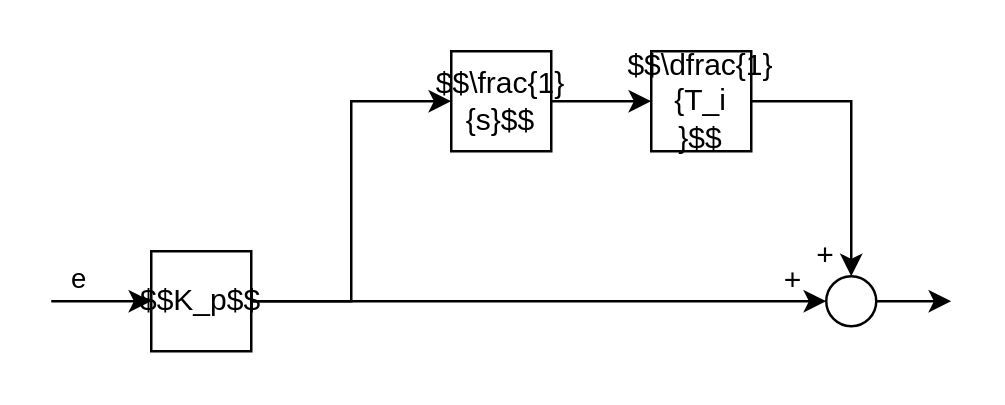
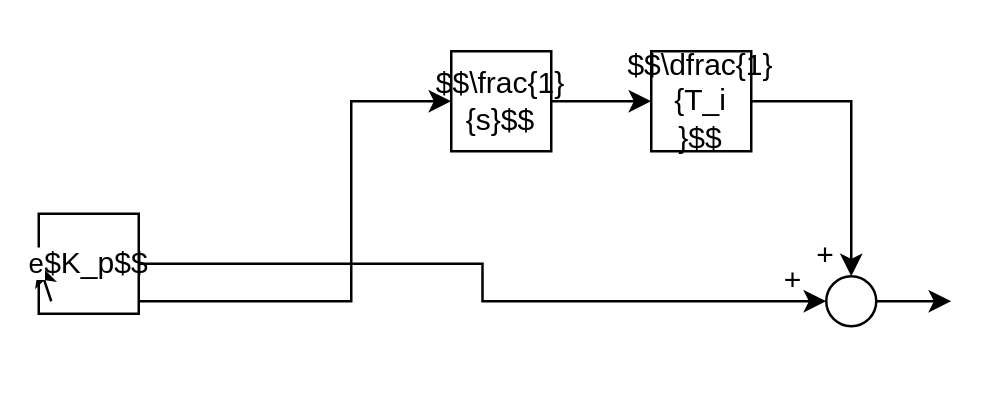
node "$$K_p$$": moved (201, 301) -> (89, 264)
